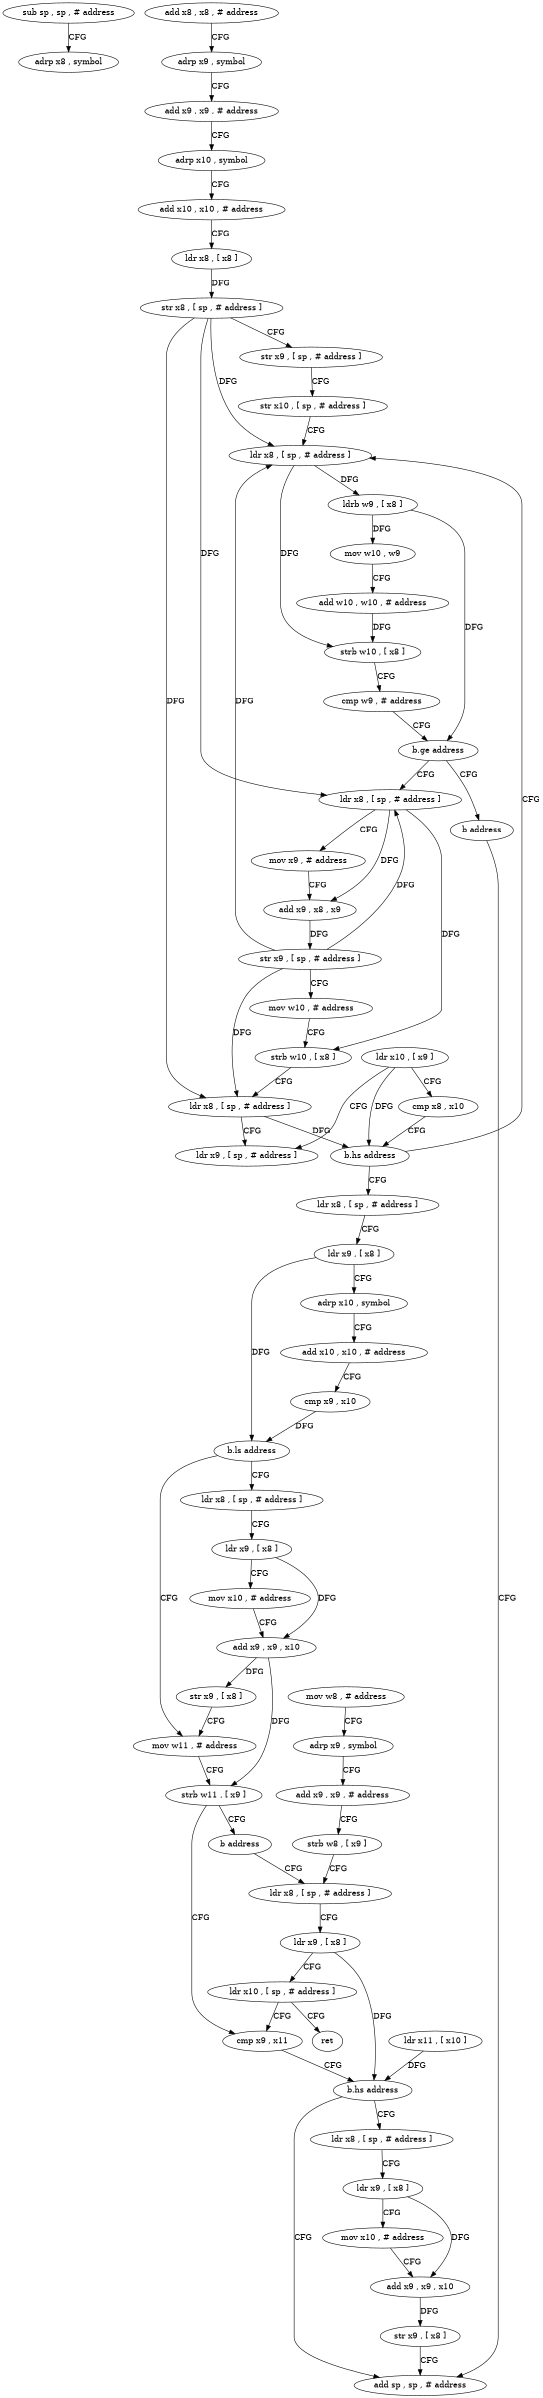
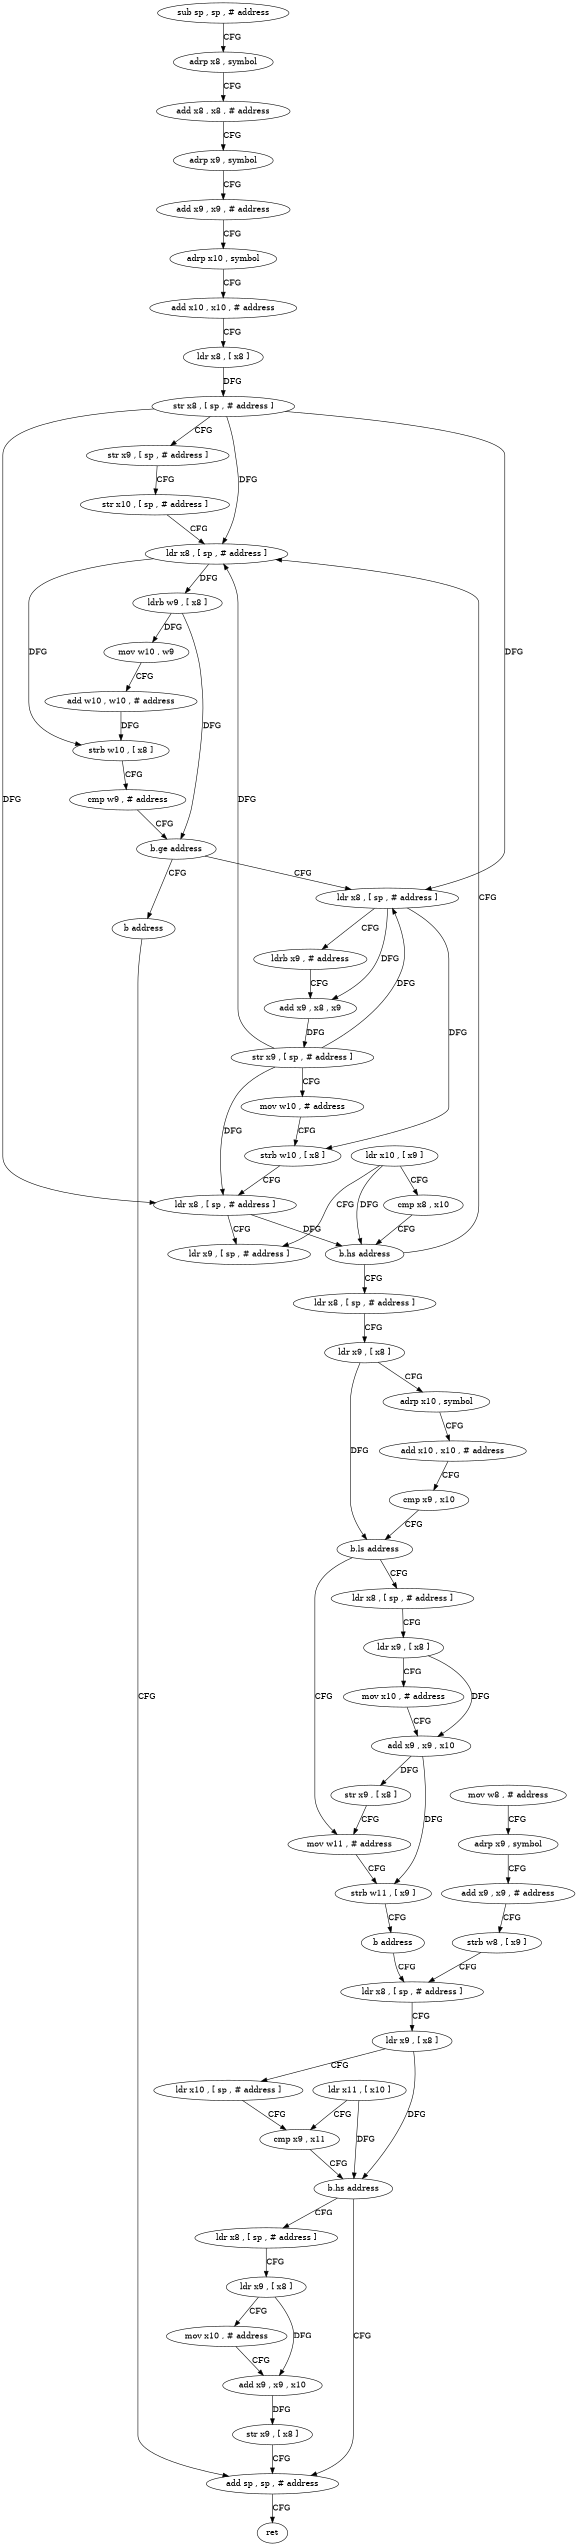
edge "adrp x8 , symbol" -> "add x8 , x8 , # address": added, label "CFG"
node "mov x9 , # address": label "mov x9 , # address" -> "ldrb x9 , # address"
edge "cmp x9 , x10" -> "b.ls address": label "DFG" -> "CFG"
edge "strb w11 , [ x9 ]" -> "cmp x9 , x11": now "ldr x11 , [ x10 ]" -> "cmp x9 , x11"
edge "ldr x10 , [ sp , # address ]" -> "ret": now "add sp , sp , # address" -> "ret"
